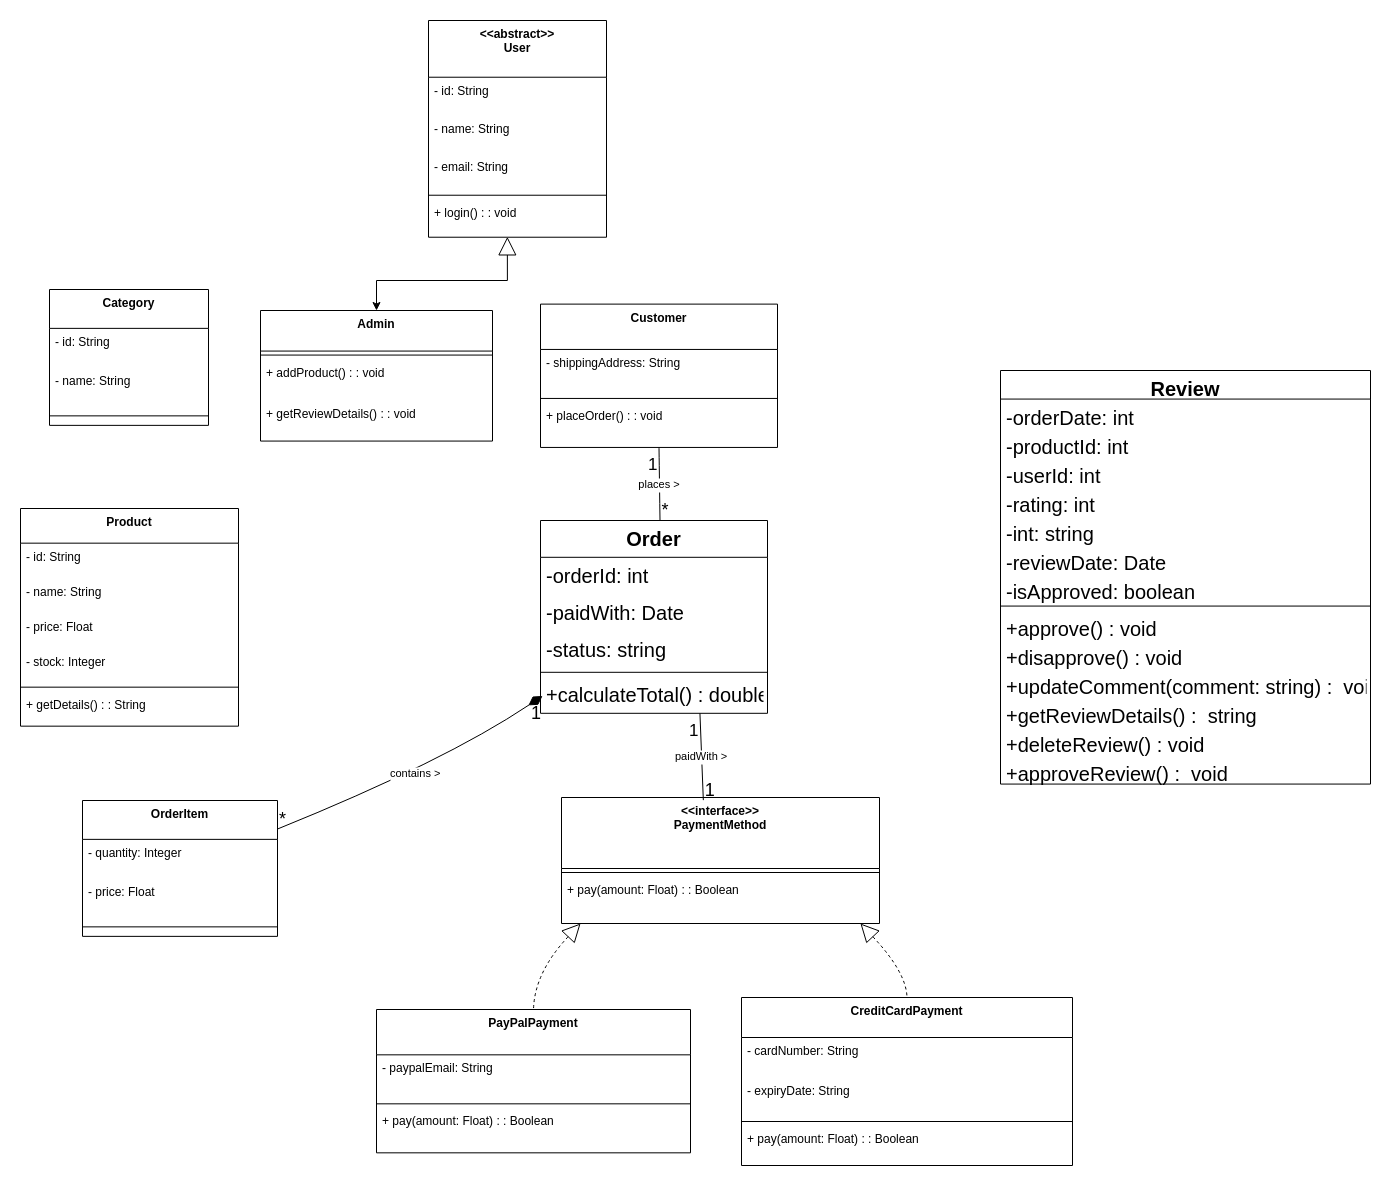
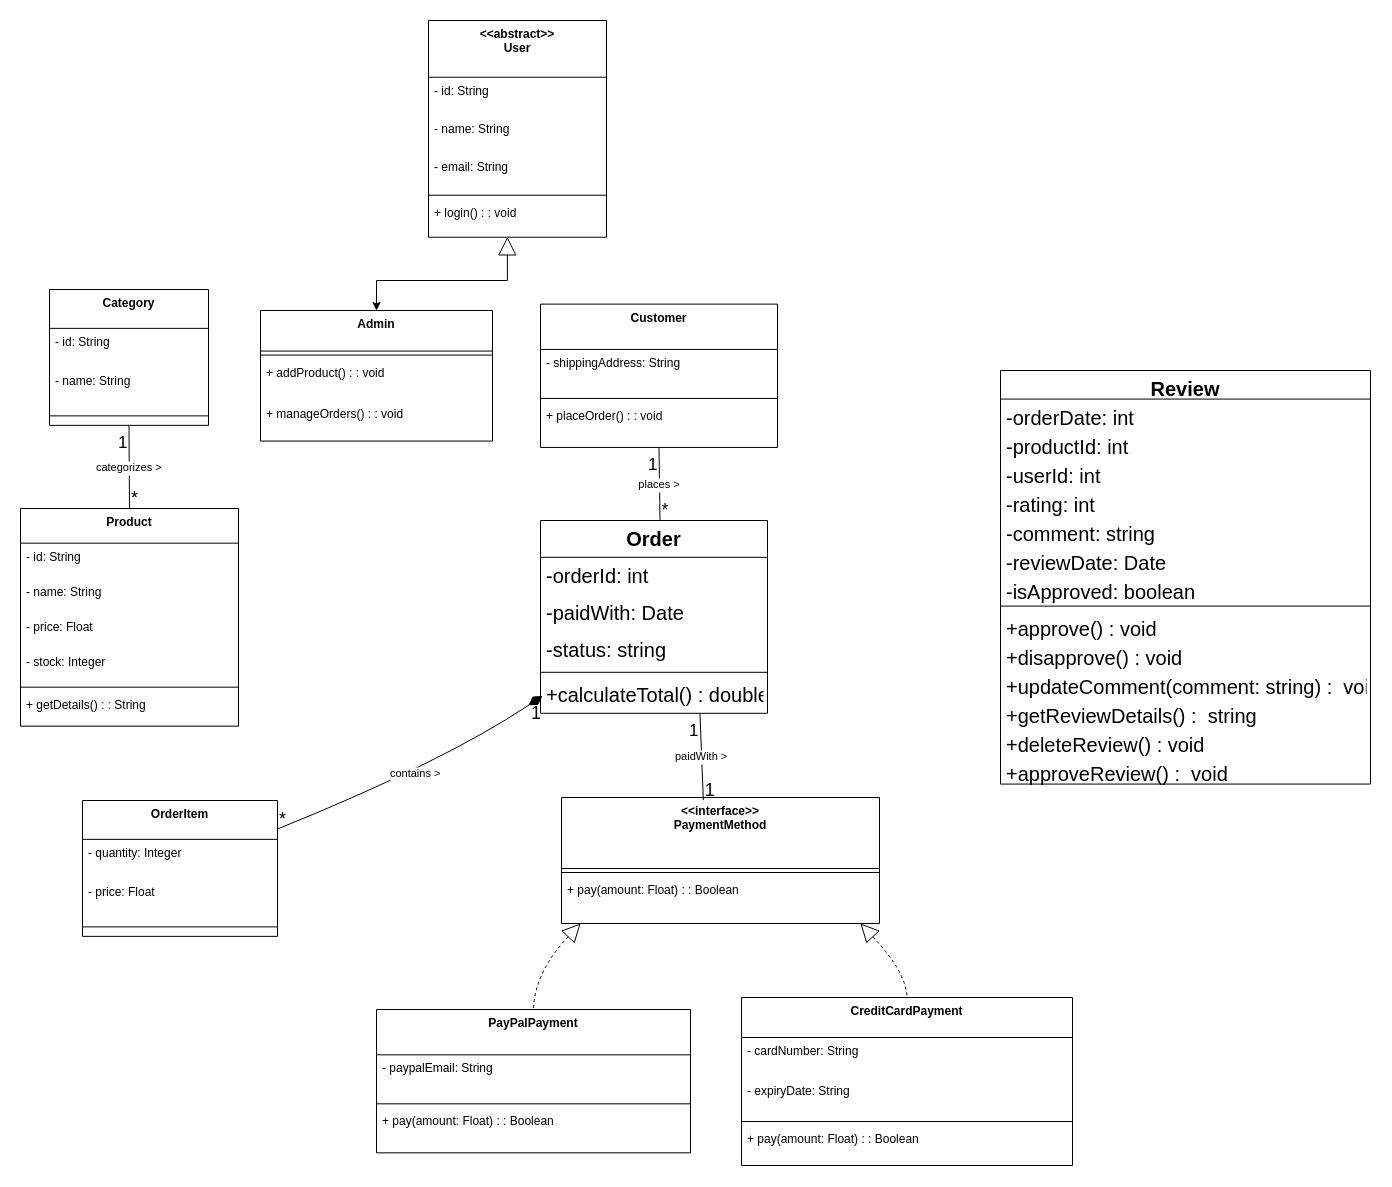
node "+ getReviewDetails() : : void": label "+ getReviewDetails() : : void" -> "+ manageOrders() : : void"
edge "Category" -- "Product": added, labels "1", "categorizes >", "*"
node "-int: string": label "-int: string" -> "-comment: string"
